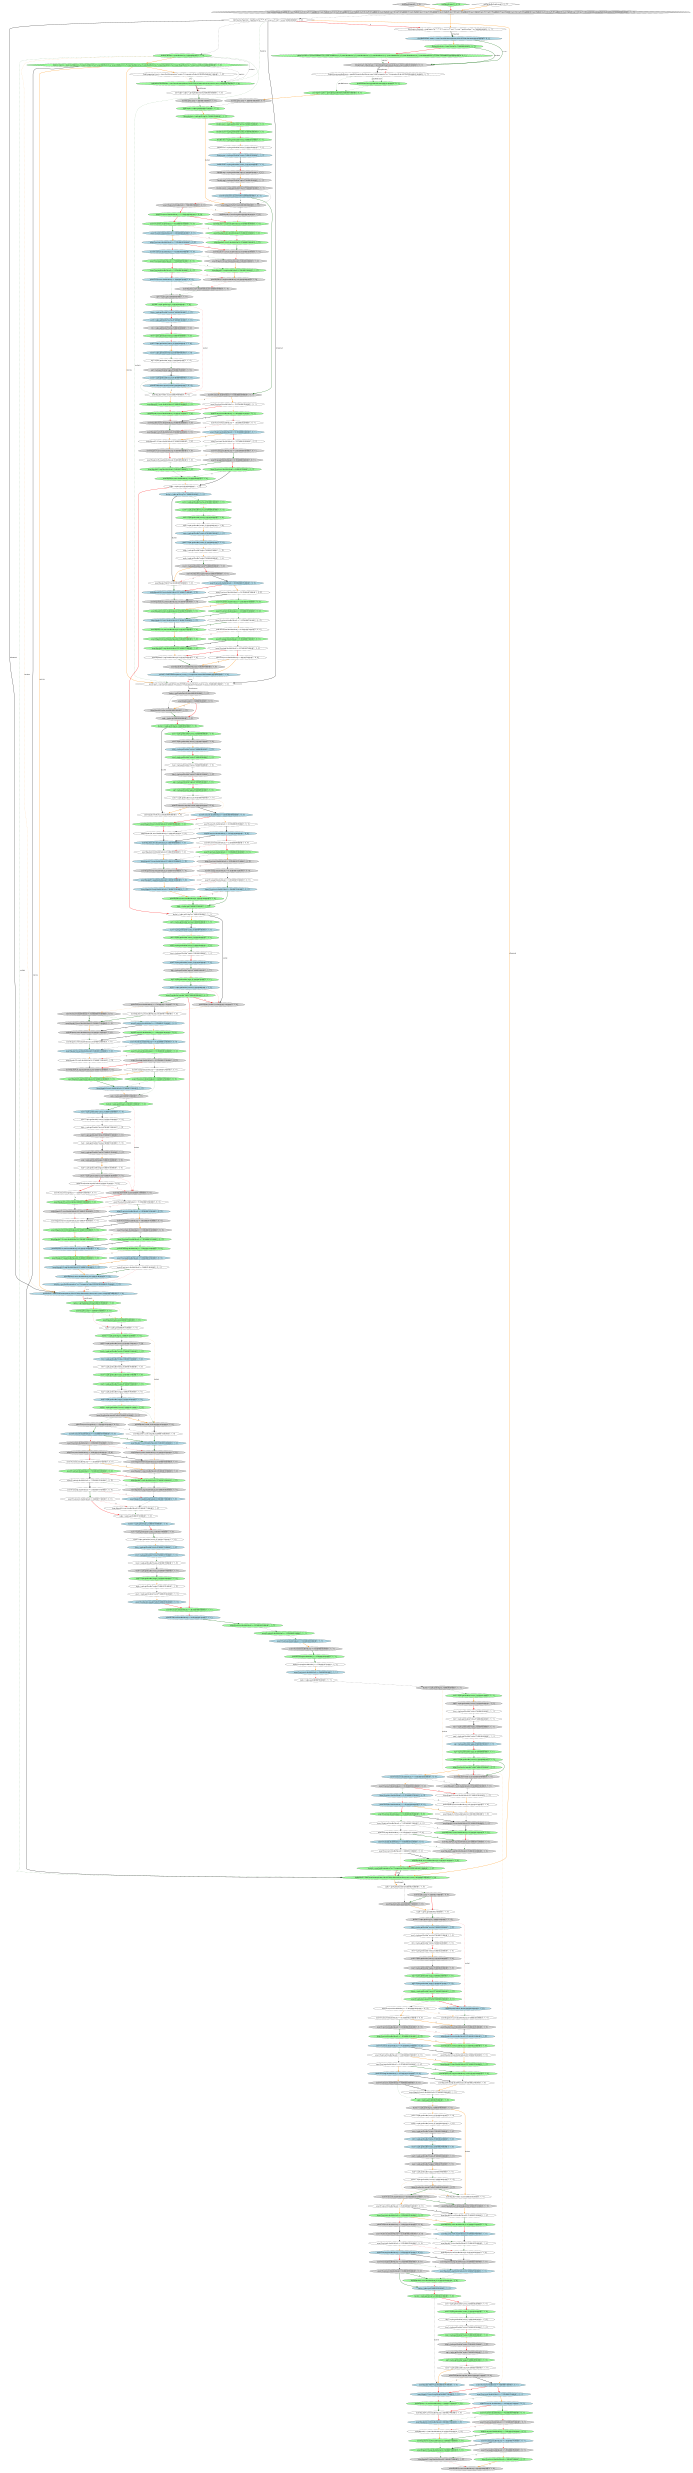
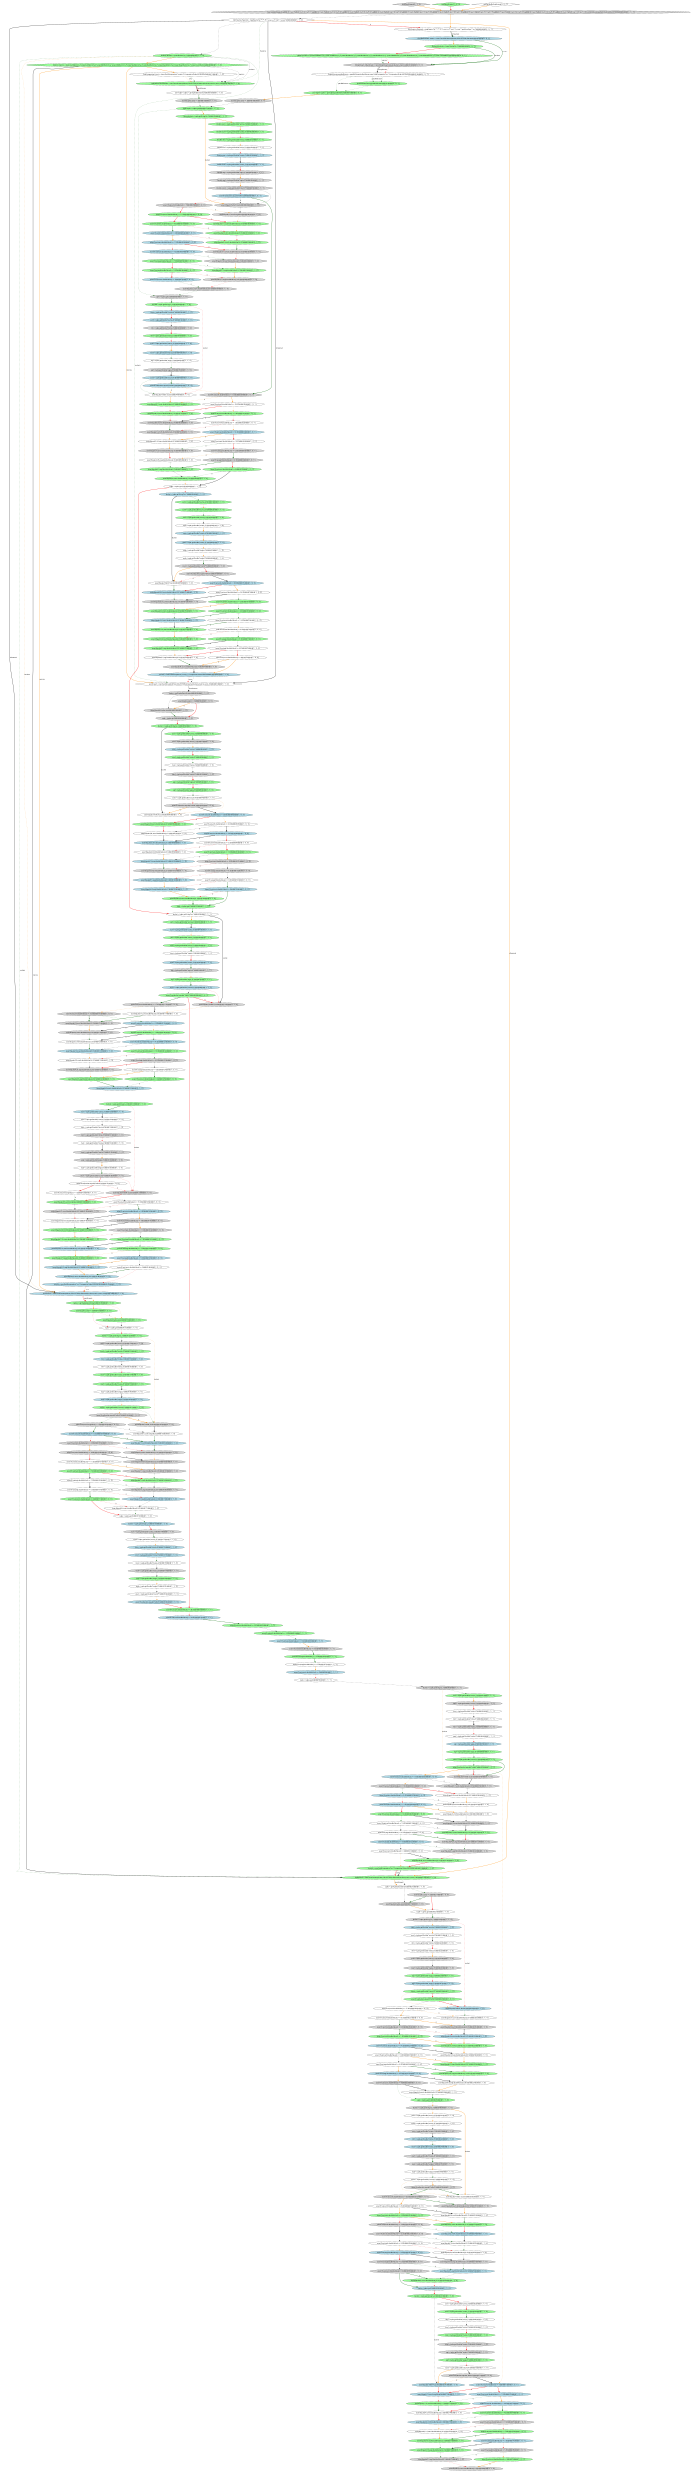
edge "assertTrue(count.doubleValue() == 2)@@@37@@@['1', '0', '0']" -> "tuple = tuples.get(1)@@@38@@@['1', '1', '0']": now "Tuple tuple = tuples.get(0)@@@17@@@['1', '1', '1']" -> "tuple = tuples.get(1)@@@38@@@['1', '1', '0']"
node "tuple = tuples.get(2)@@@126@@@['1', '1', '0']": removed
node "assertTrue(count.doubleValue() == 2)@@@171@@@['1', '0', '0']": fillcolor white -> palegreen
